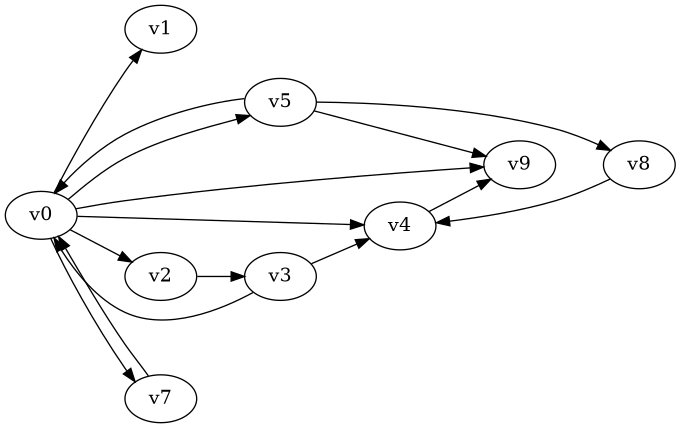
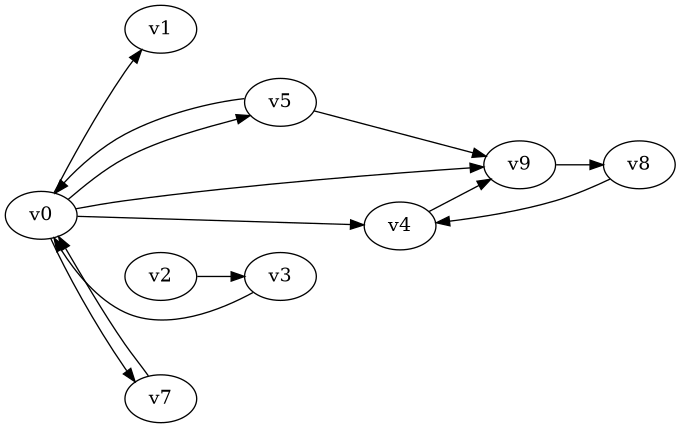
edge "v5" -> "v8": now "v9" -> "v8"
edge "v0" -> "v2": removed
edge "v3" -> "v4": removed
